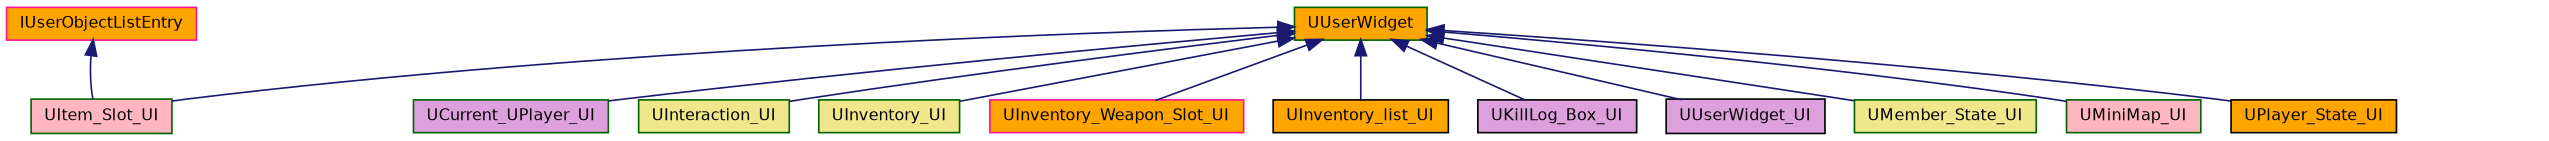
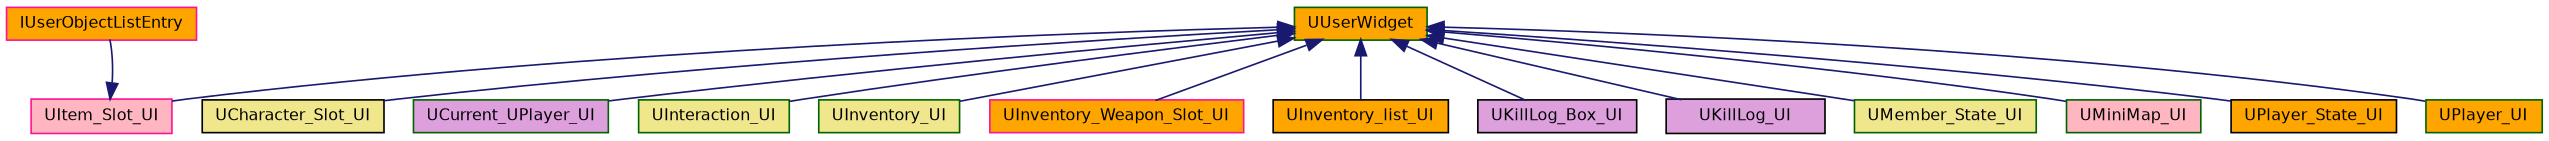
edge "UItem_Slot_UI" -> "IUserObjectListEntry": reversed
node "UItem_Slot_UI": color darkgreen -> deeppink
node "UCharacter_Slot_UI": added
node "UUserWidget_UI": label "UUserWidget_UI" -> "UKillLog_UI"
node "UPlayer_UI": added
